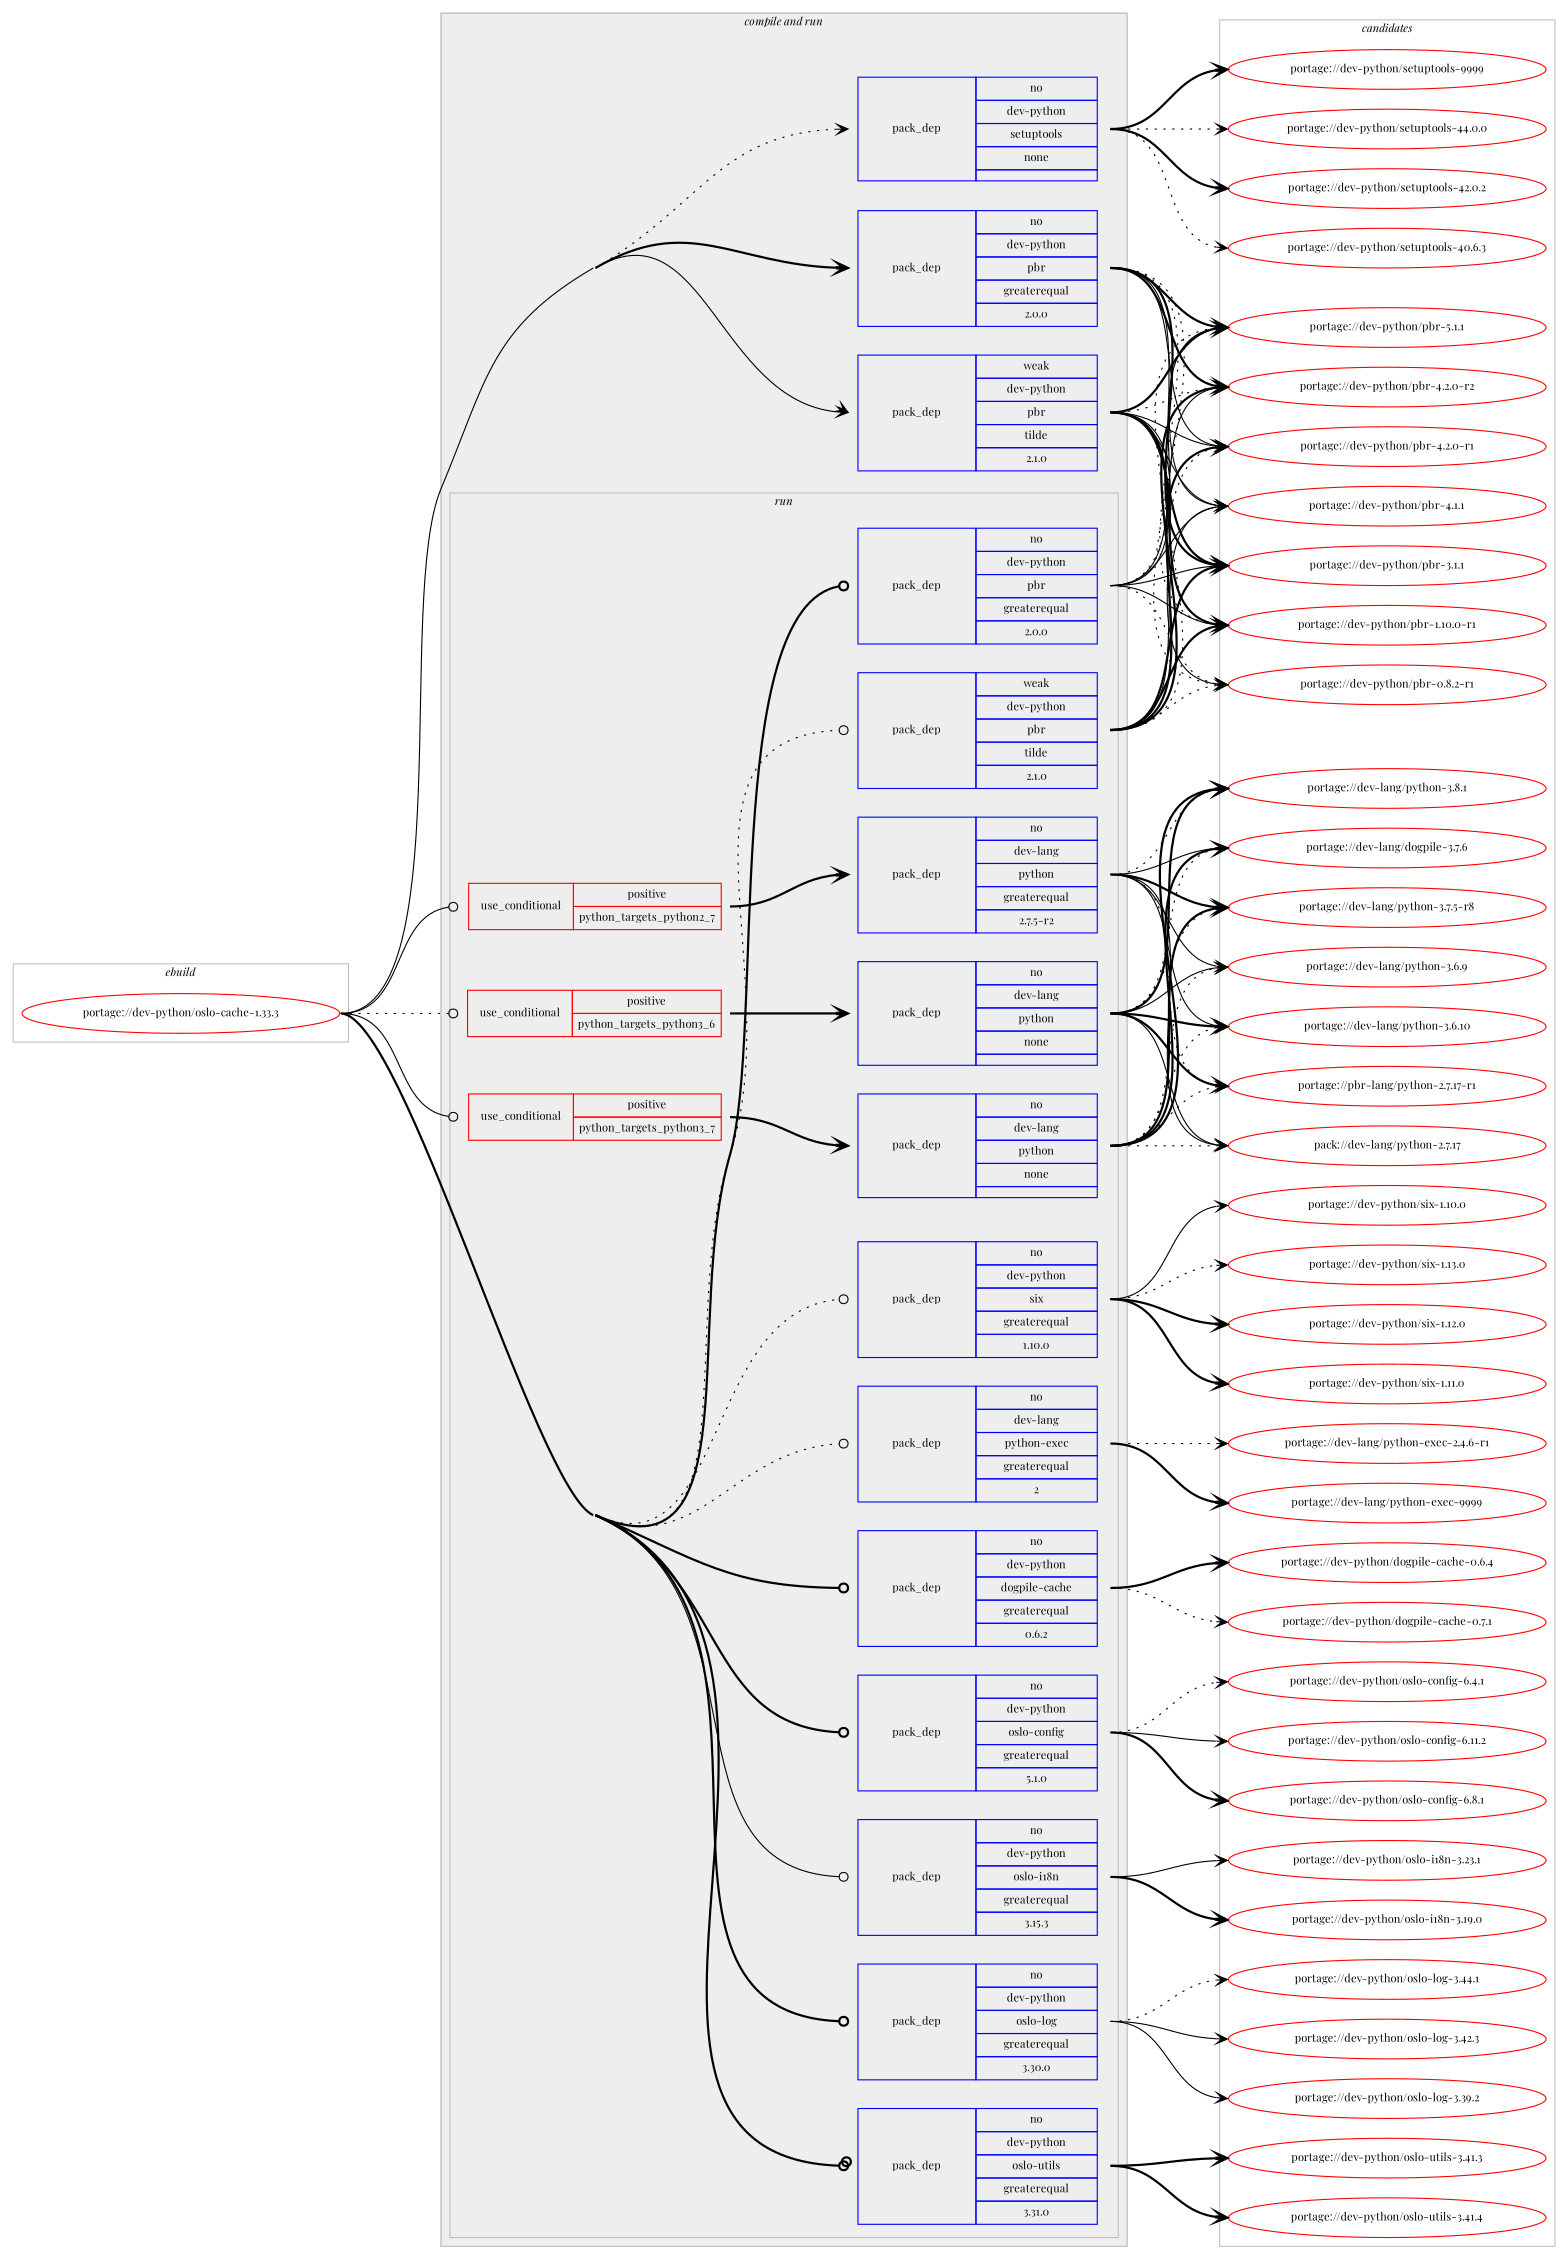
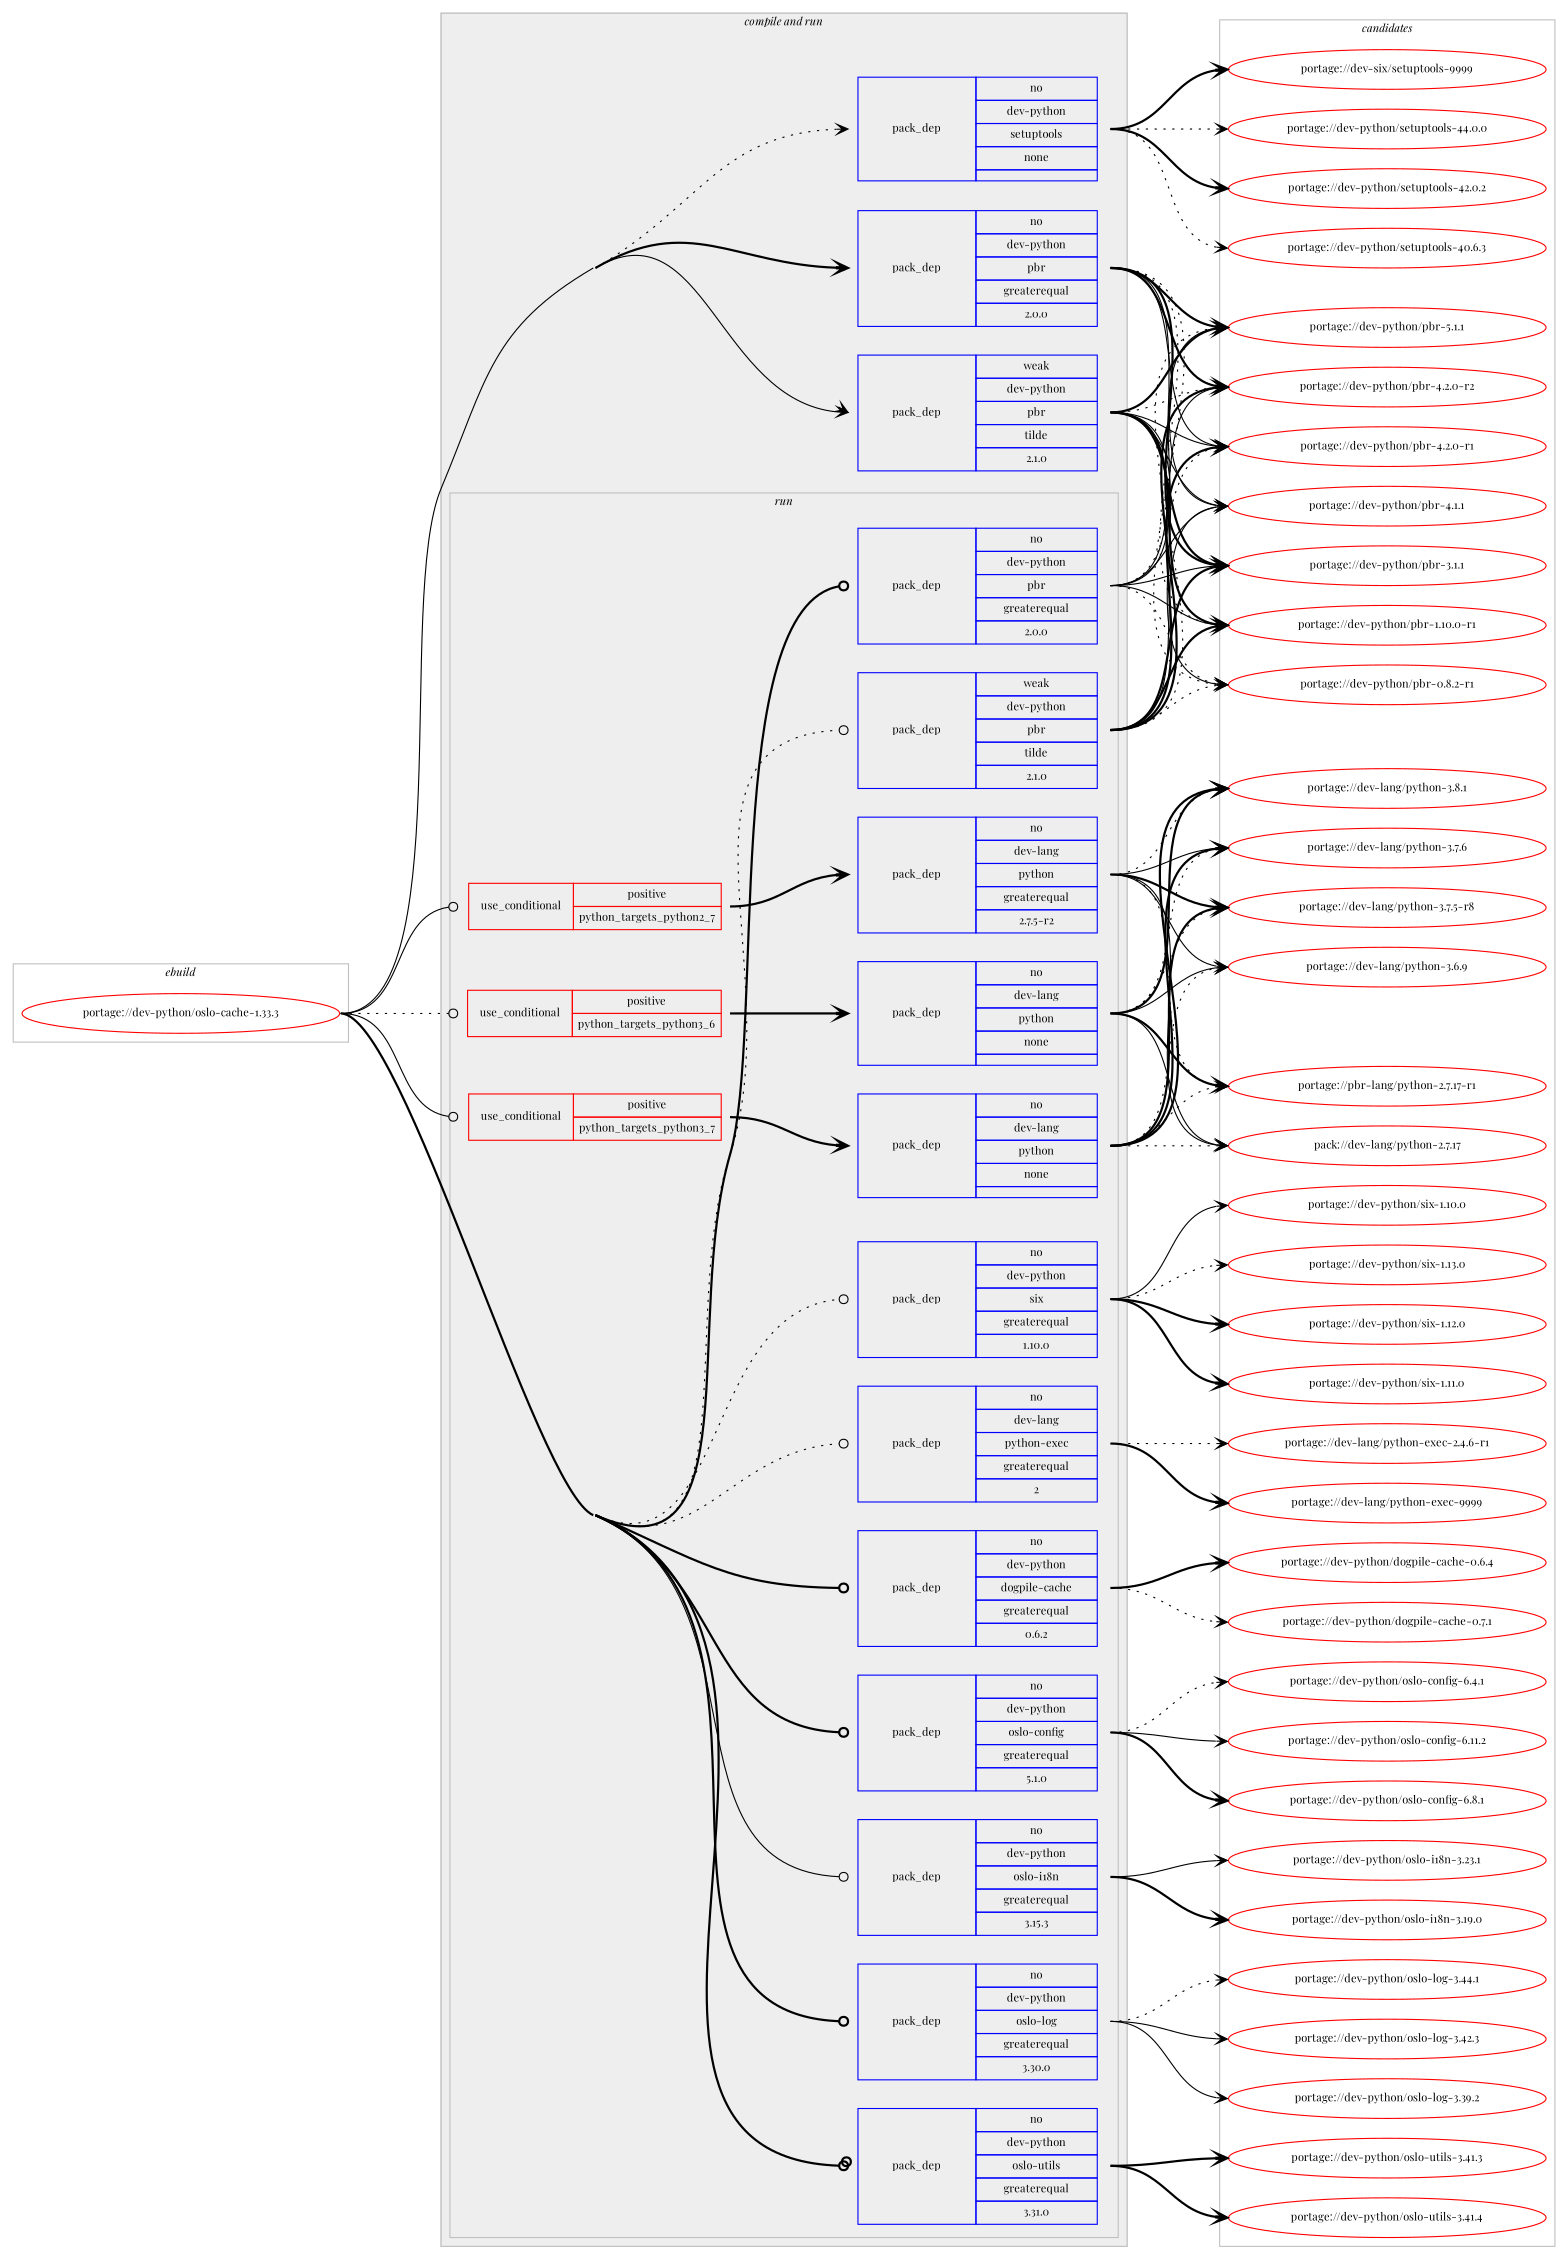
node "portage://dev-python/setuptools-9999": label "portage://dev-python/setuptools-9999" -> "portage://dev-six/setuptools-9999"
node "portage://dev-lang/dogpile-3.7.6": label "portage://dev-lang/dogpile-3.7.6" -> "portage://dev-lang/python-3.7.6"
node "portage://dev-lang/python-3.6.10": removed
